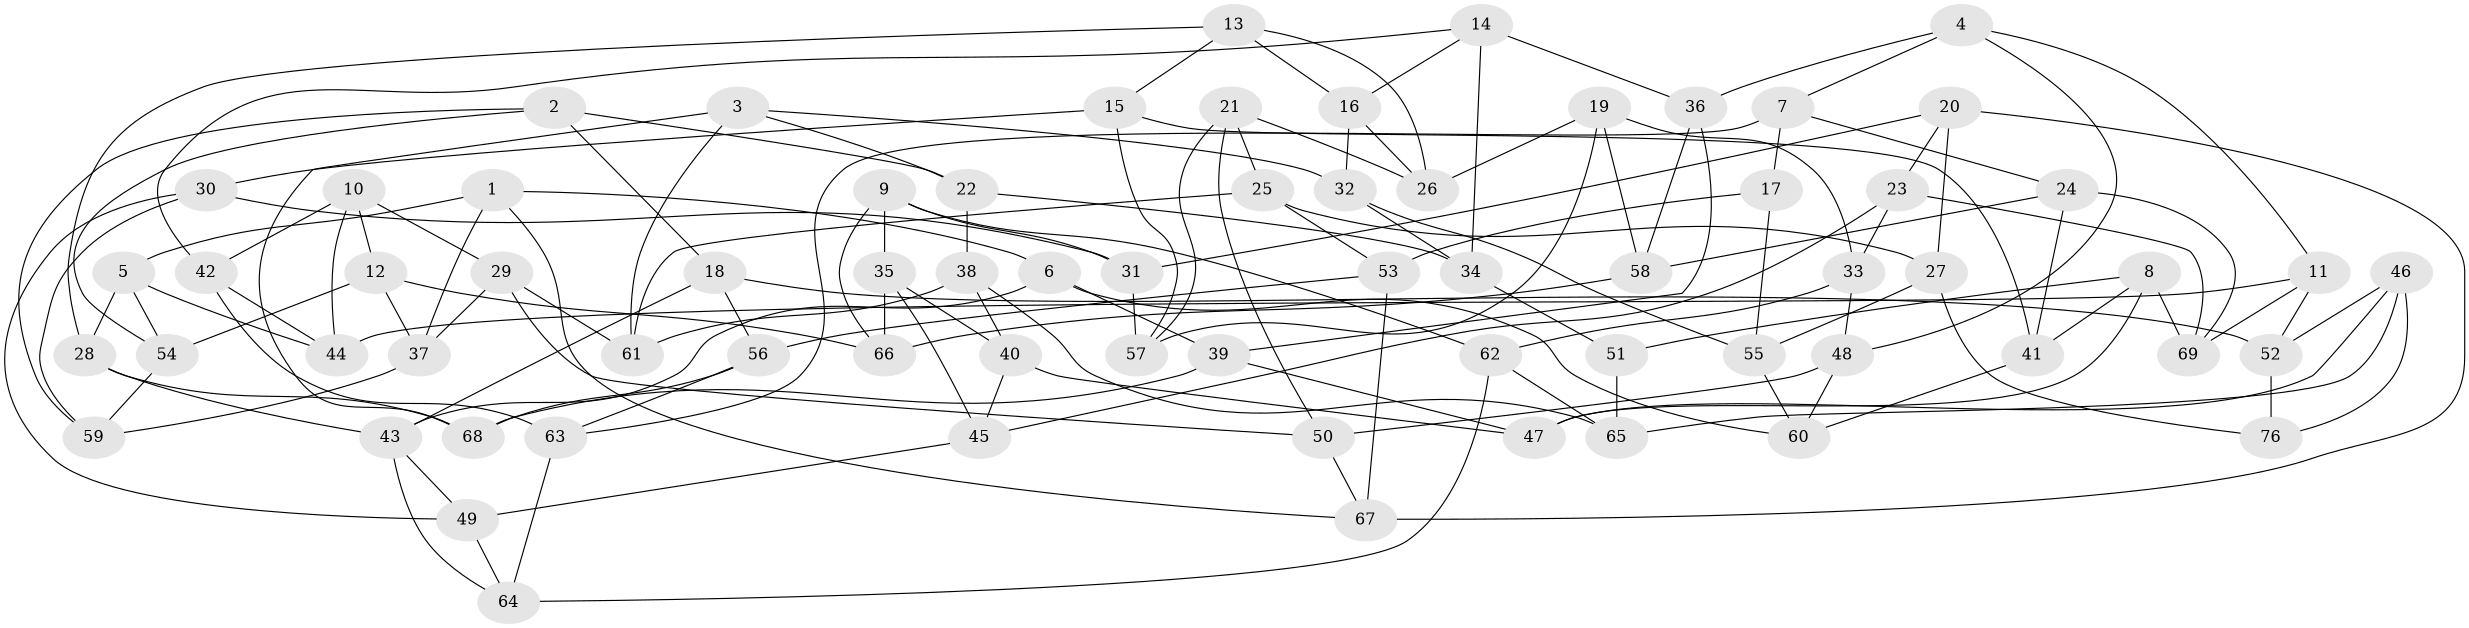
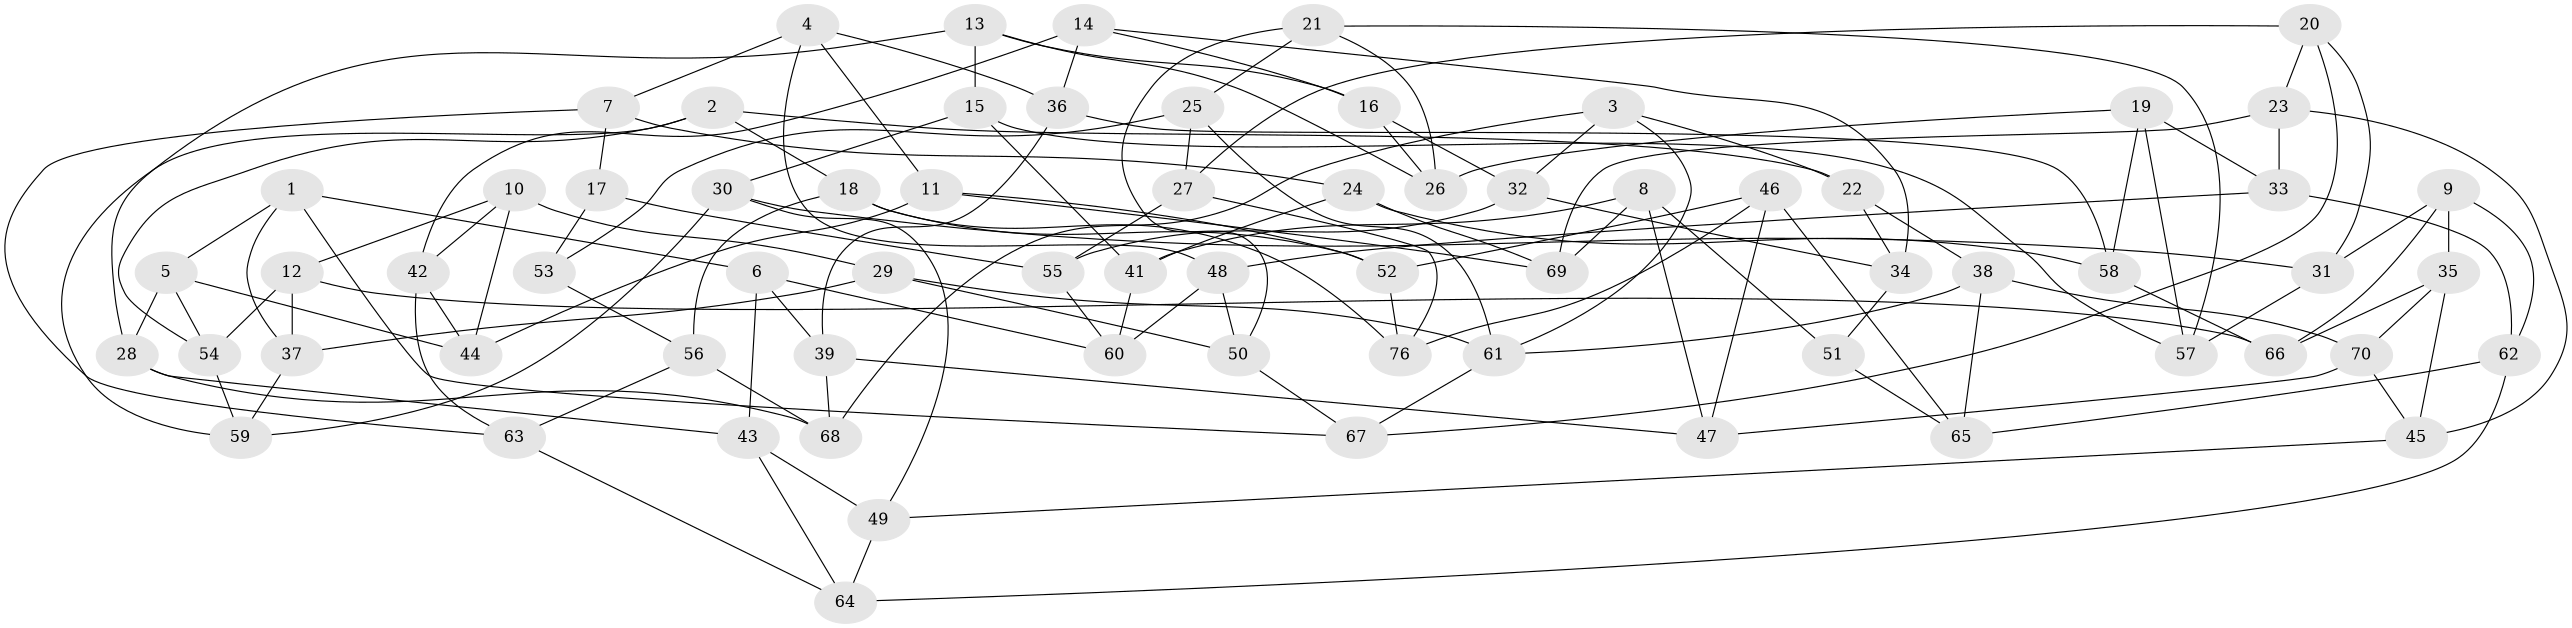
node "40": label "40" -> "70"
edge "18" -- "43": now "18" -- "76"
edge "53" -- "67": now "61" -- "67"
